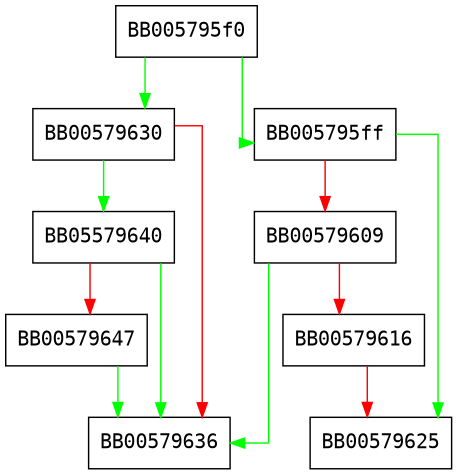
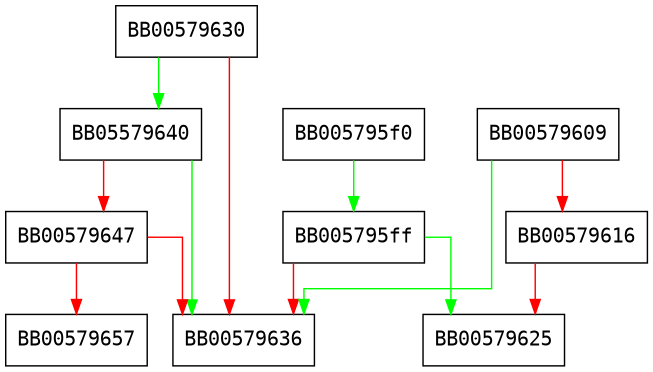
edge "BB005795f0" -> "BB00579630": removed
edge "BB005795ff" -> "BB00579609": now "BB005795ff" -> "BB00579636"
node "BB00579657": added
edge "BB00579647" -> "BB00579636": color green -> red
